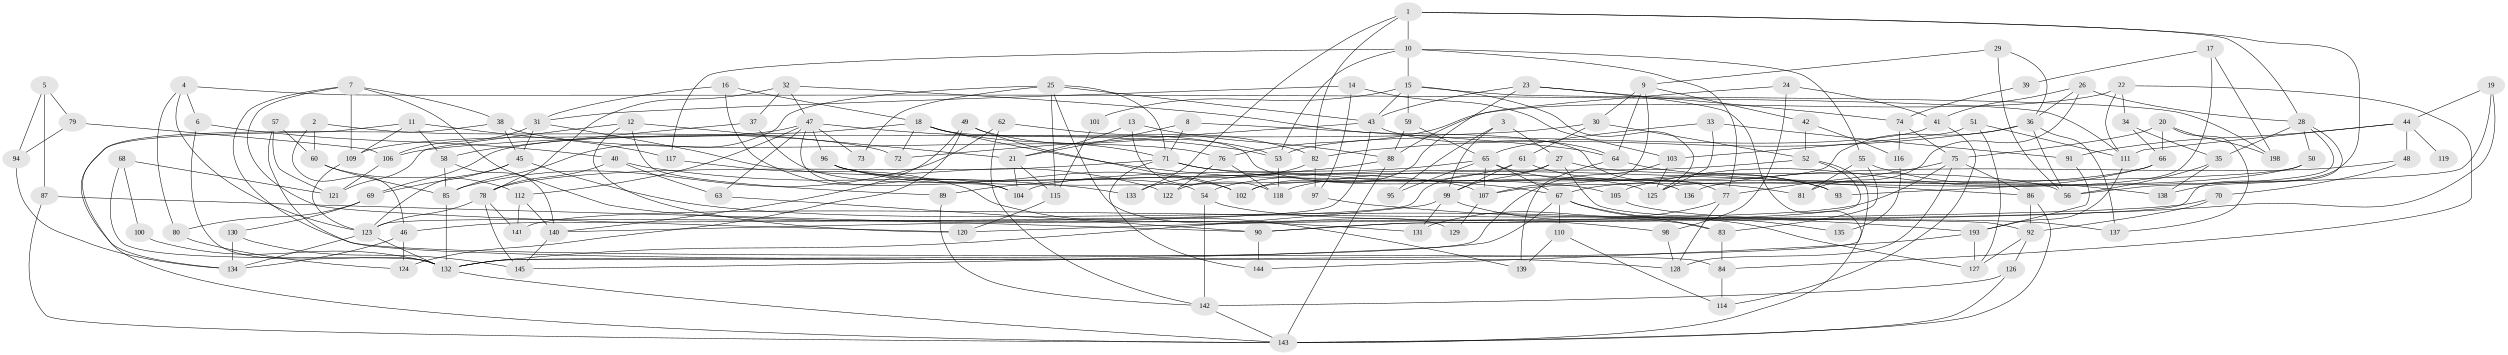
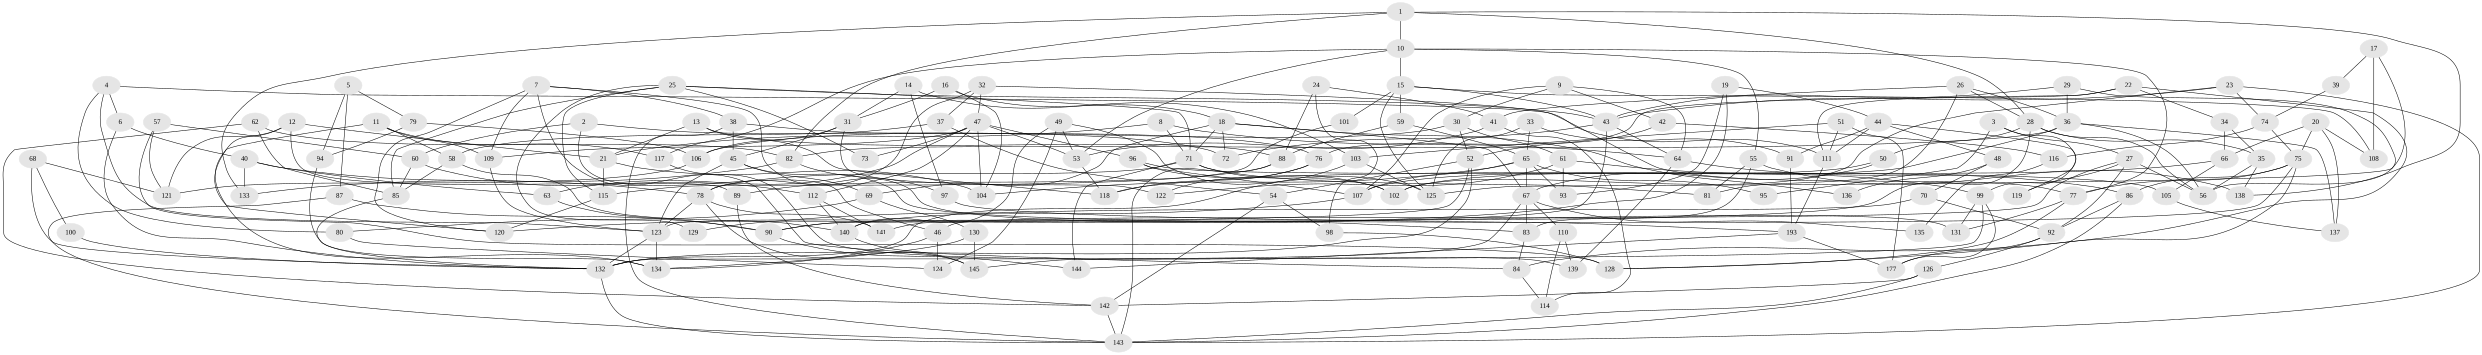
edge "29" -- "9": now "29" -- "43"
node "198": label "198" -> "108"
edge "27" -- "99": now "27" -- "119"
node "127": label "127" -> "177"
